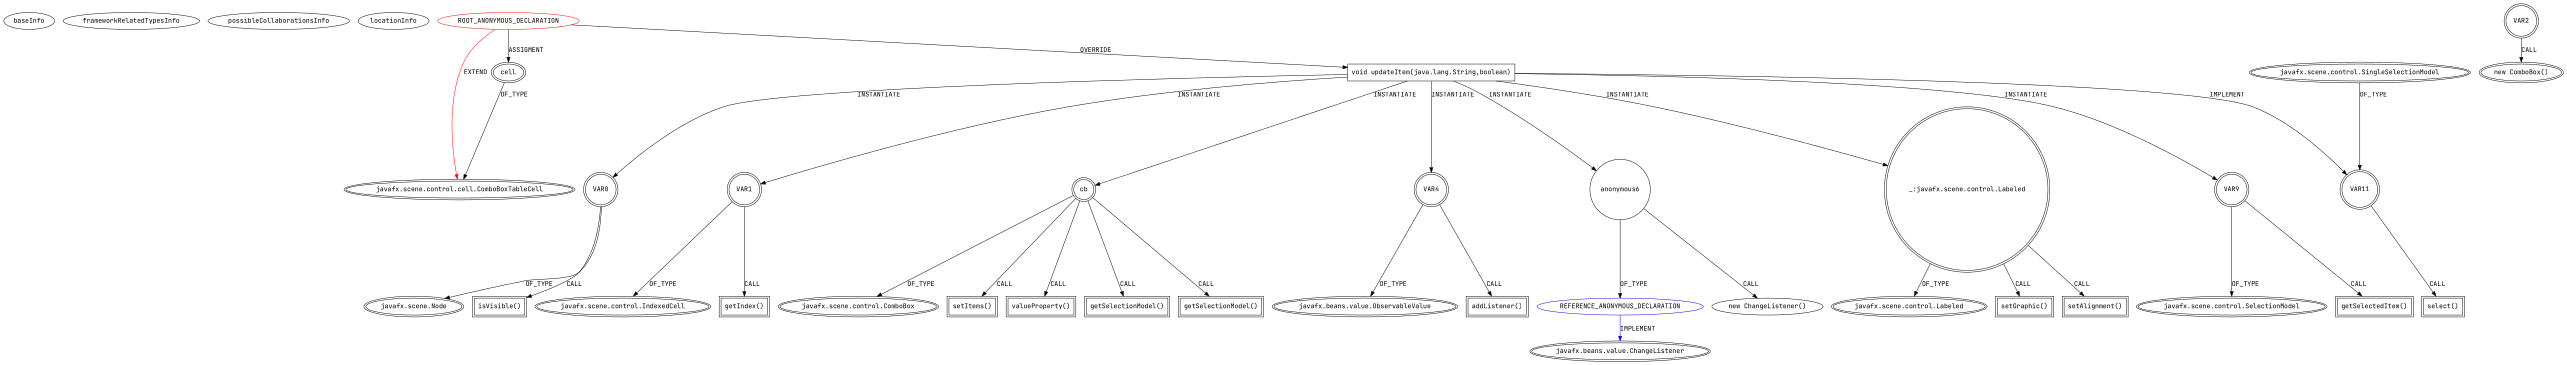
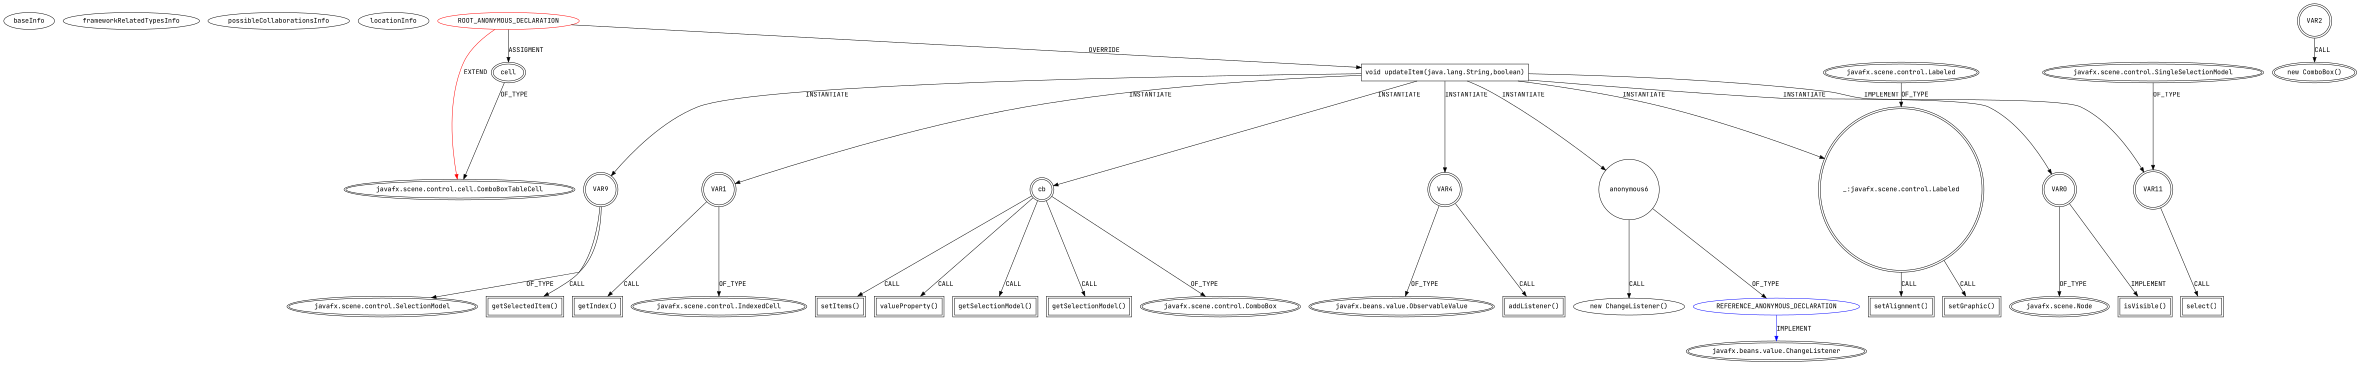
edge "_:javafx.scene.control.Labeled" -> "javafx.scene.control.Labeled": reversed
edge "VAR0" -> "isVisible()": label "CALL" -> "IMPLEMENT"
